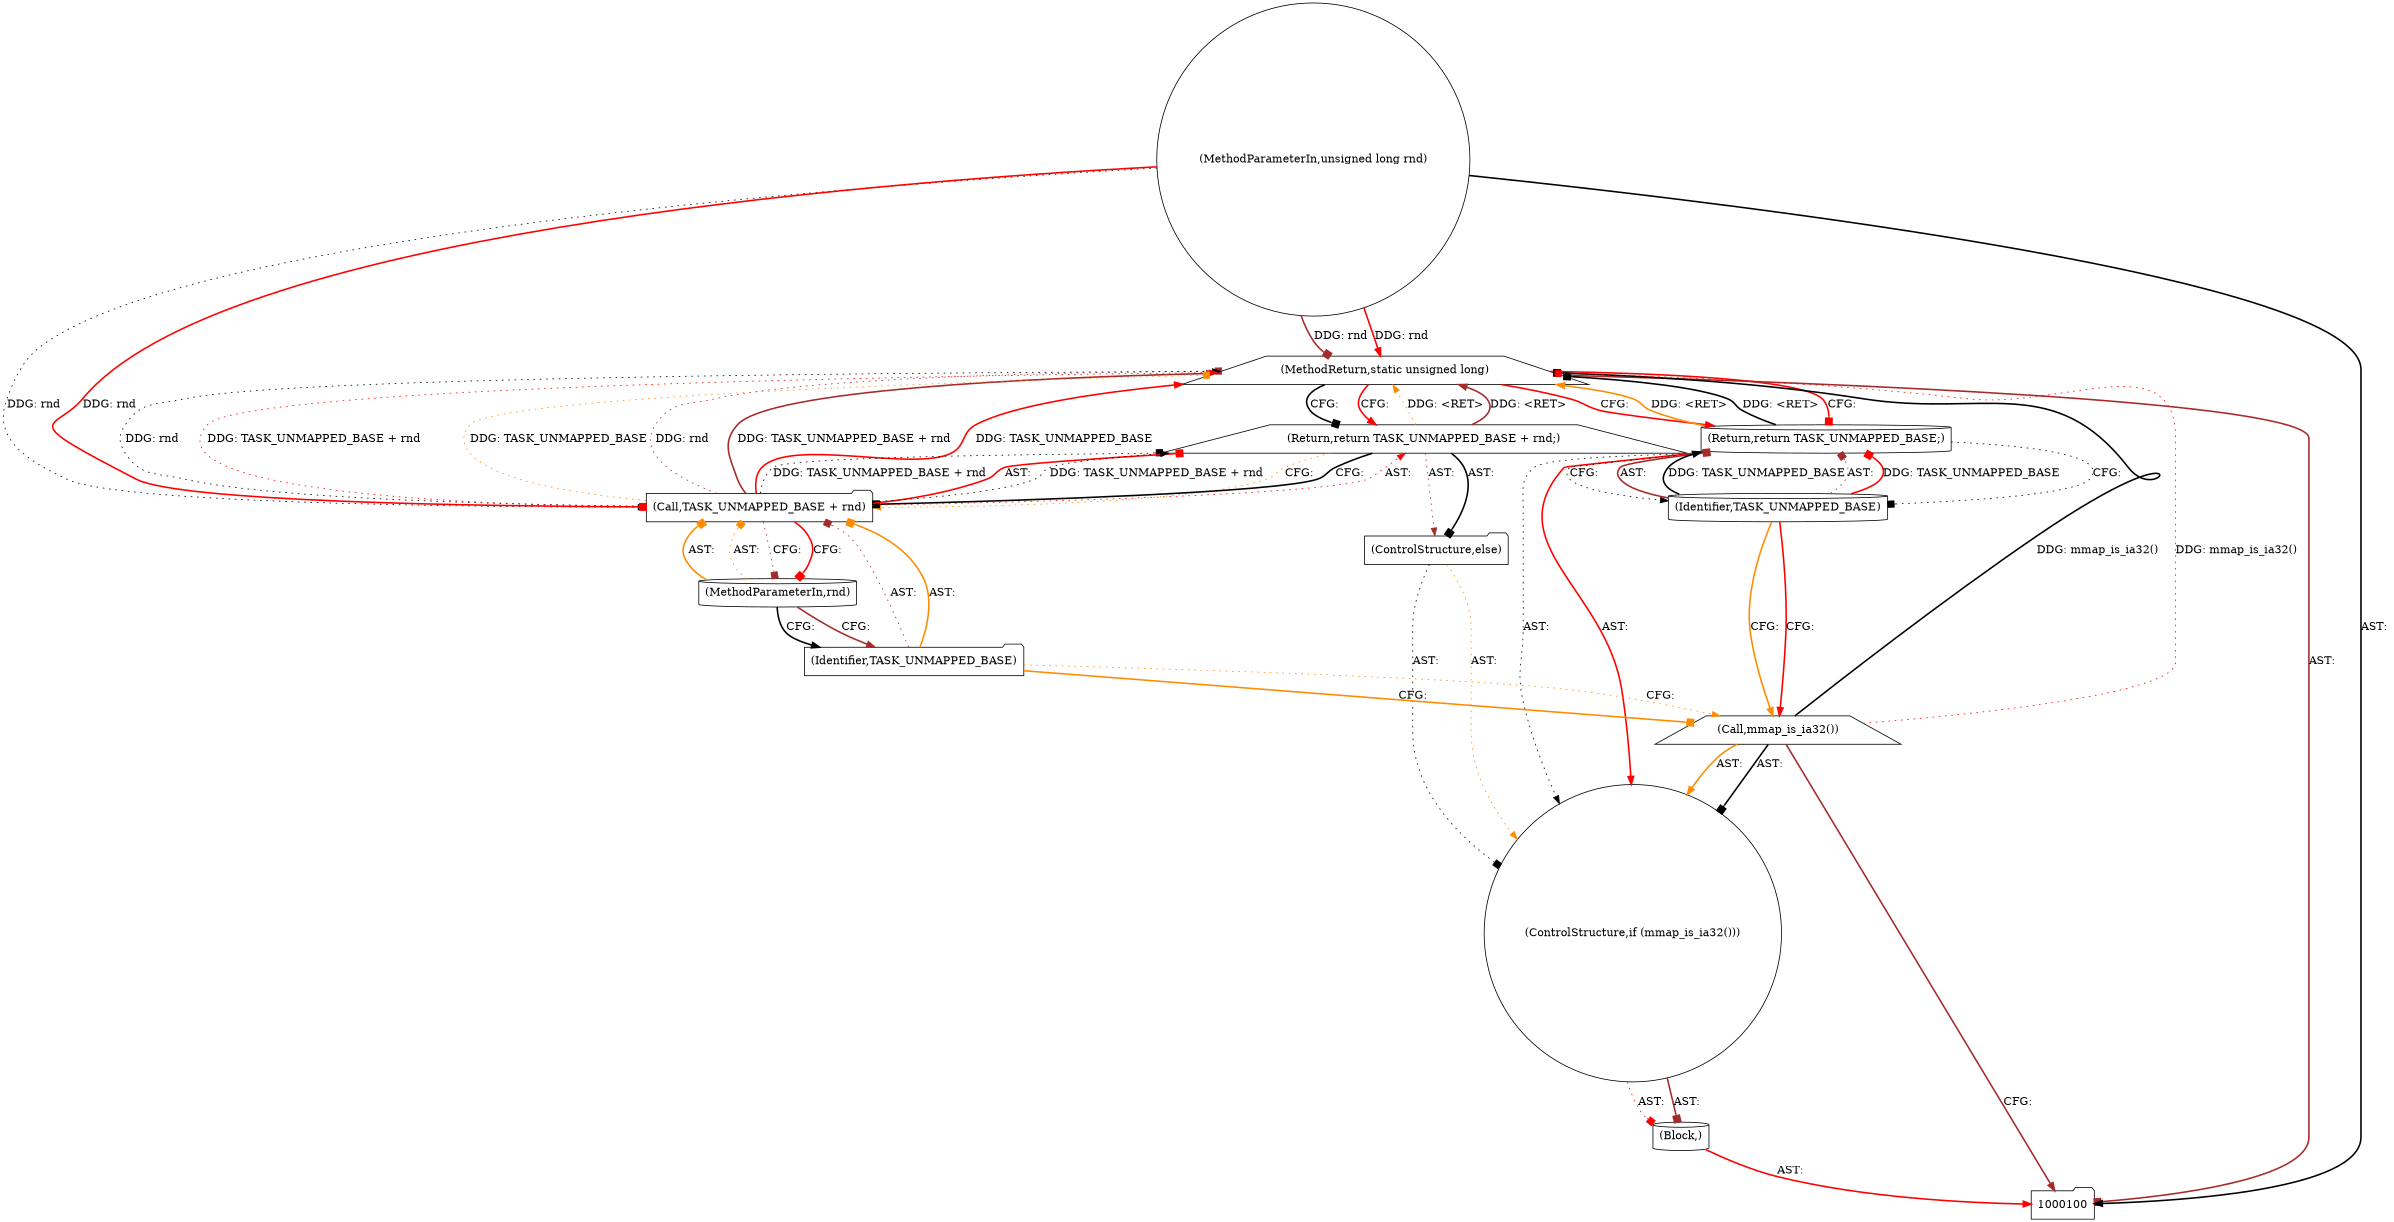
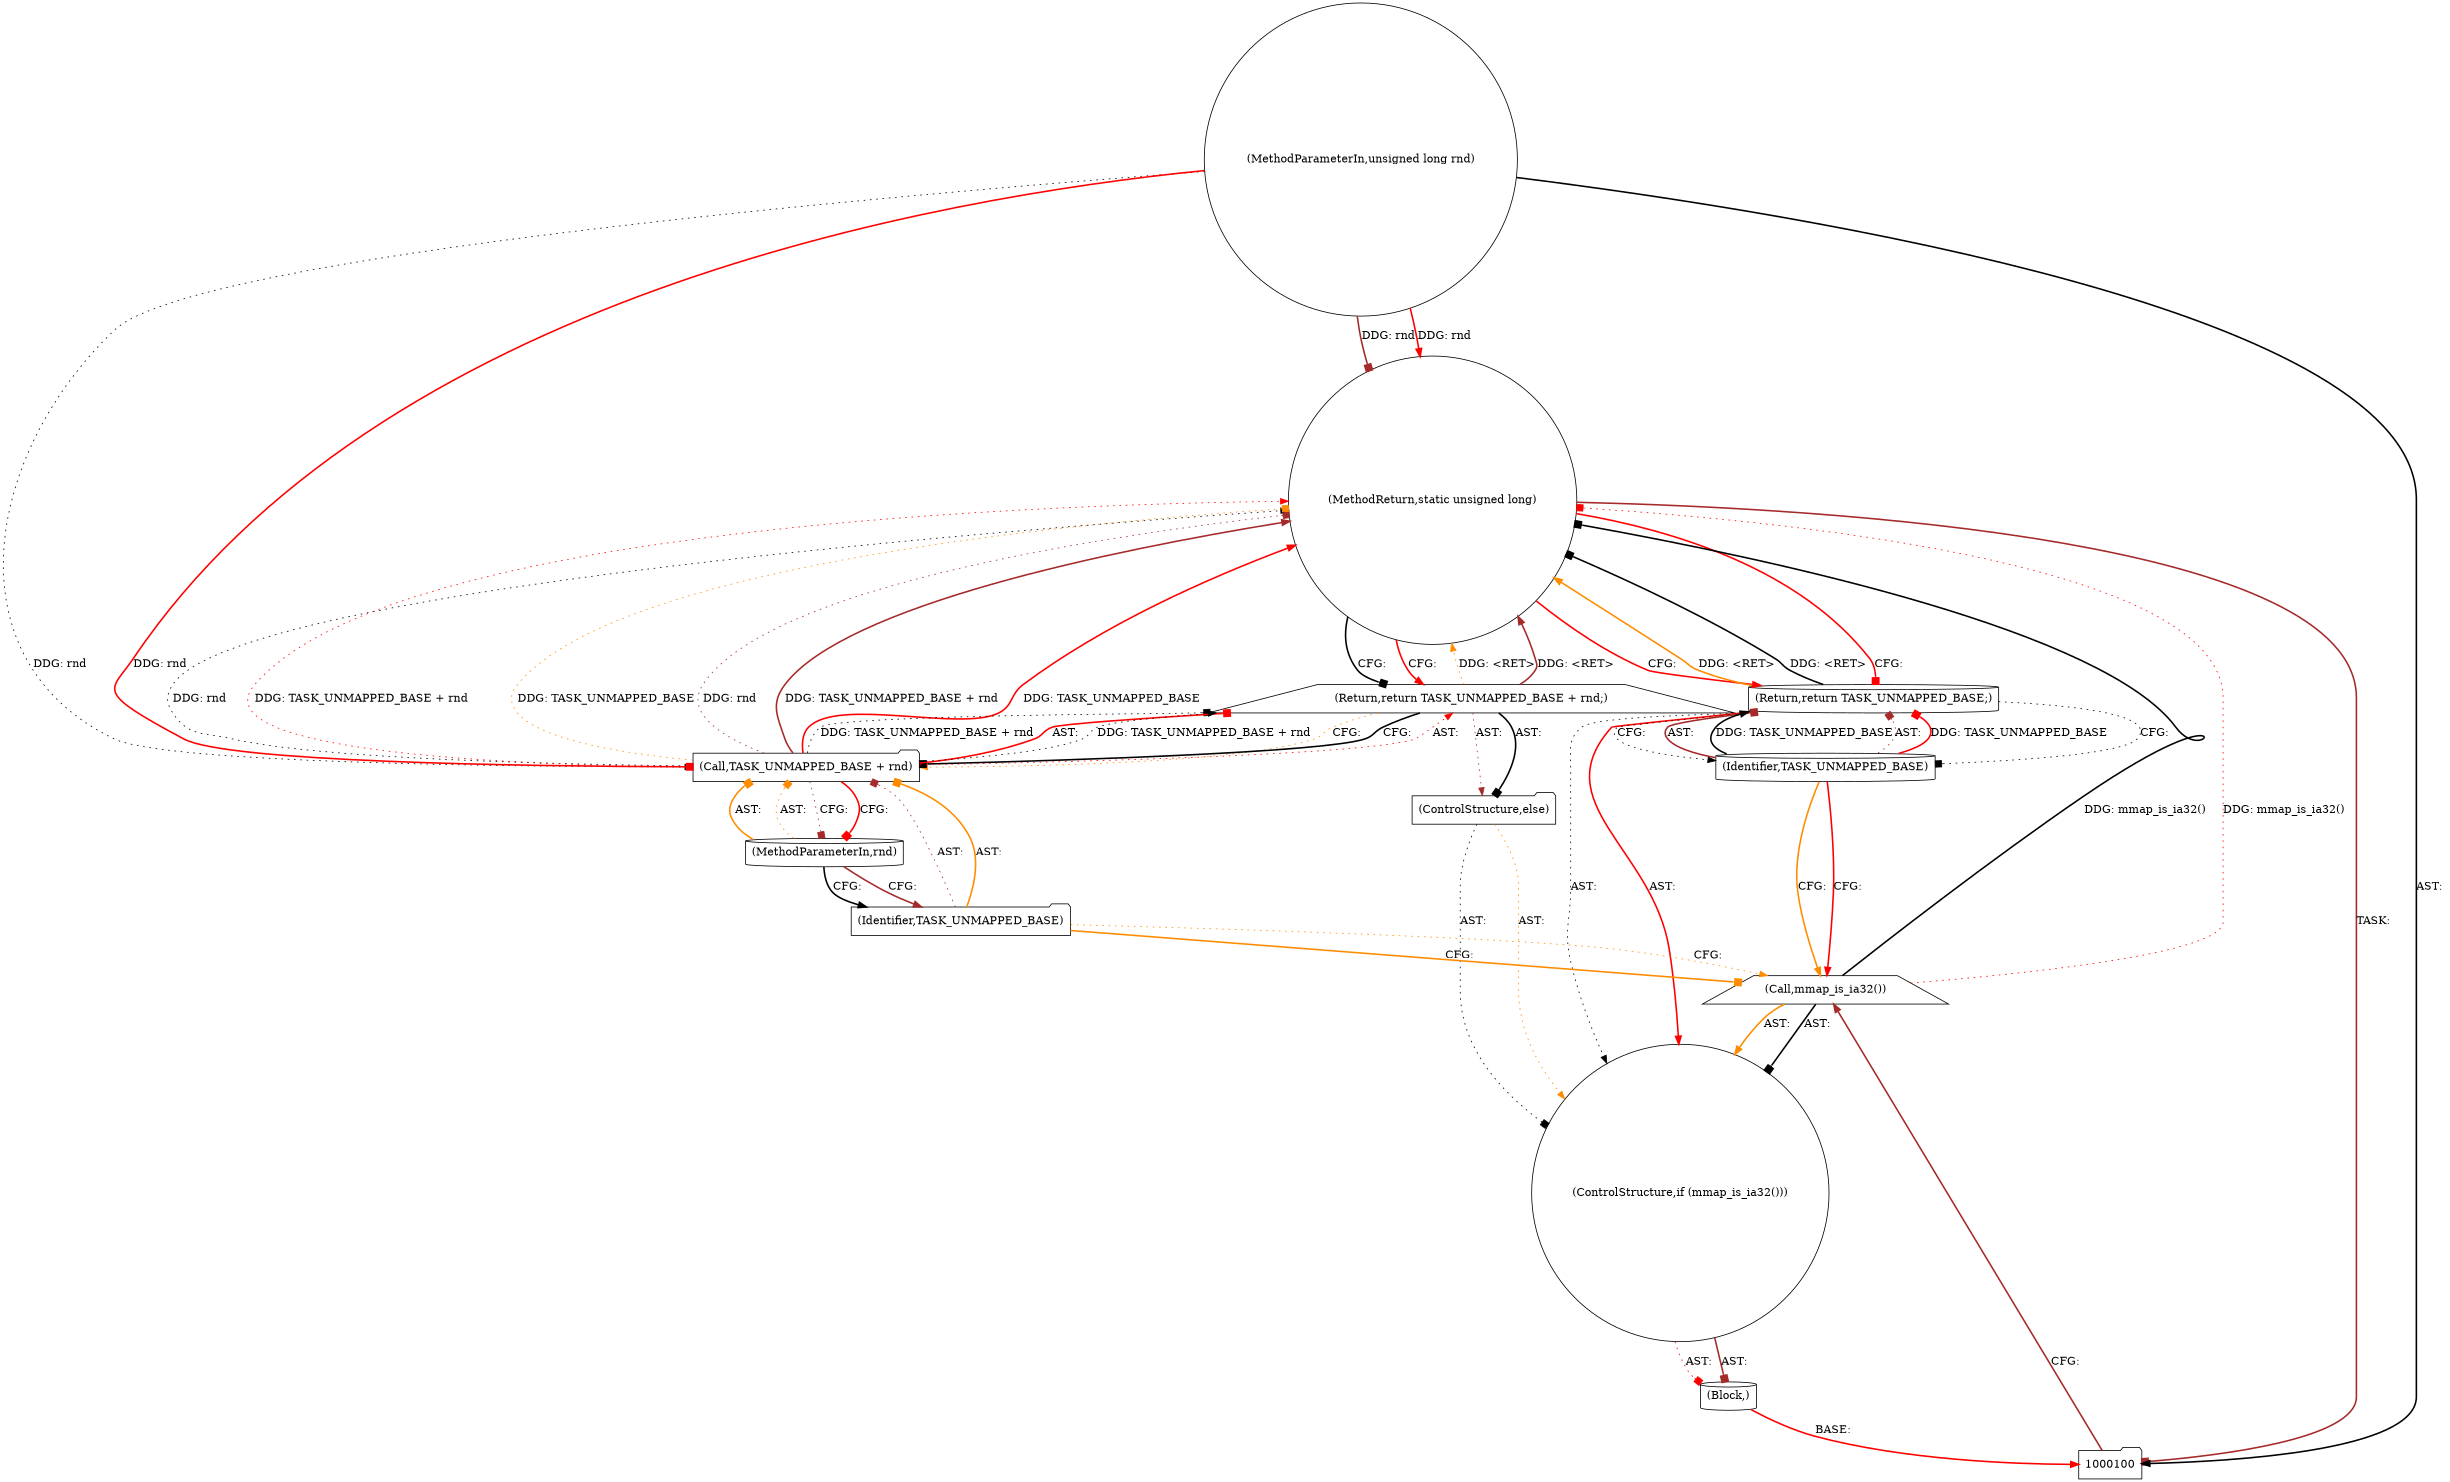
node "(MethodReturn,static unsigned long)": shape trapezium -> circle
edge "(MethodReturn,static unsigned long)" -> "1000100": label "AST: " -> "TASK: "
edge "(Call,mmap_is_ia32())" -> "1000100": reversed
edge "(Block,)" -> "1000100": label "AST: " -> "BASE: "
